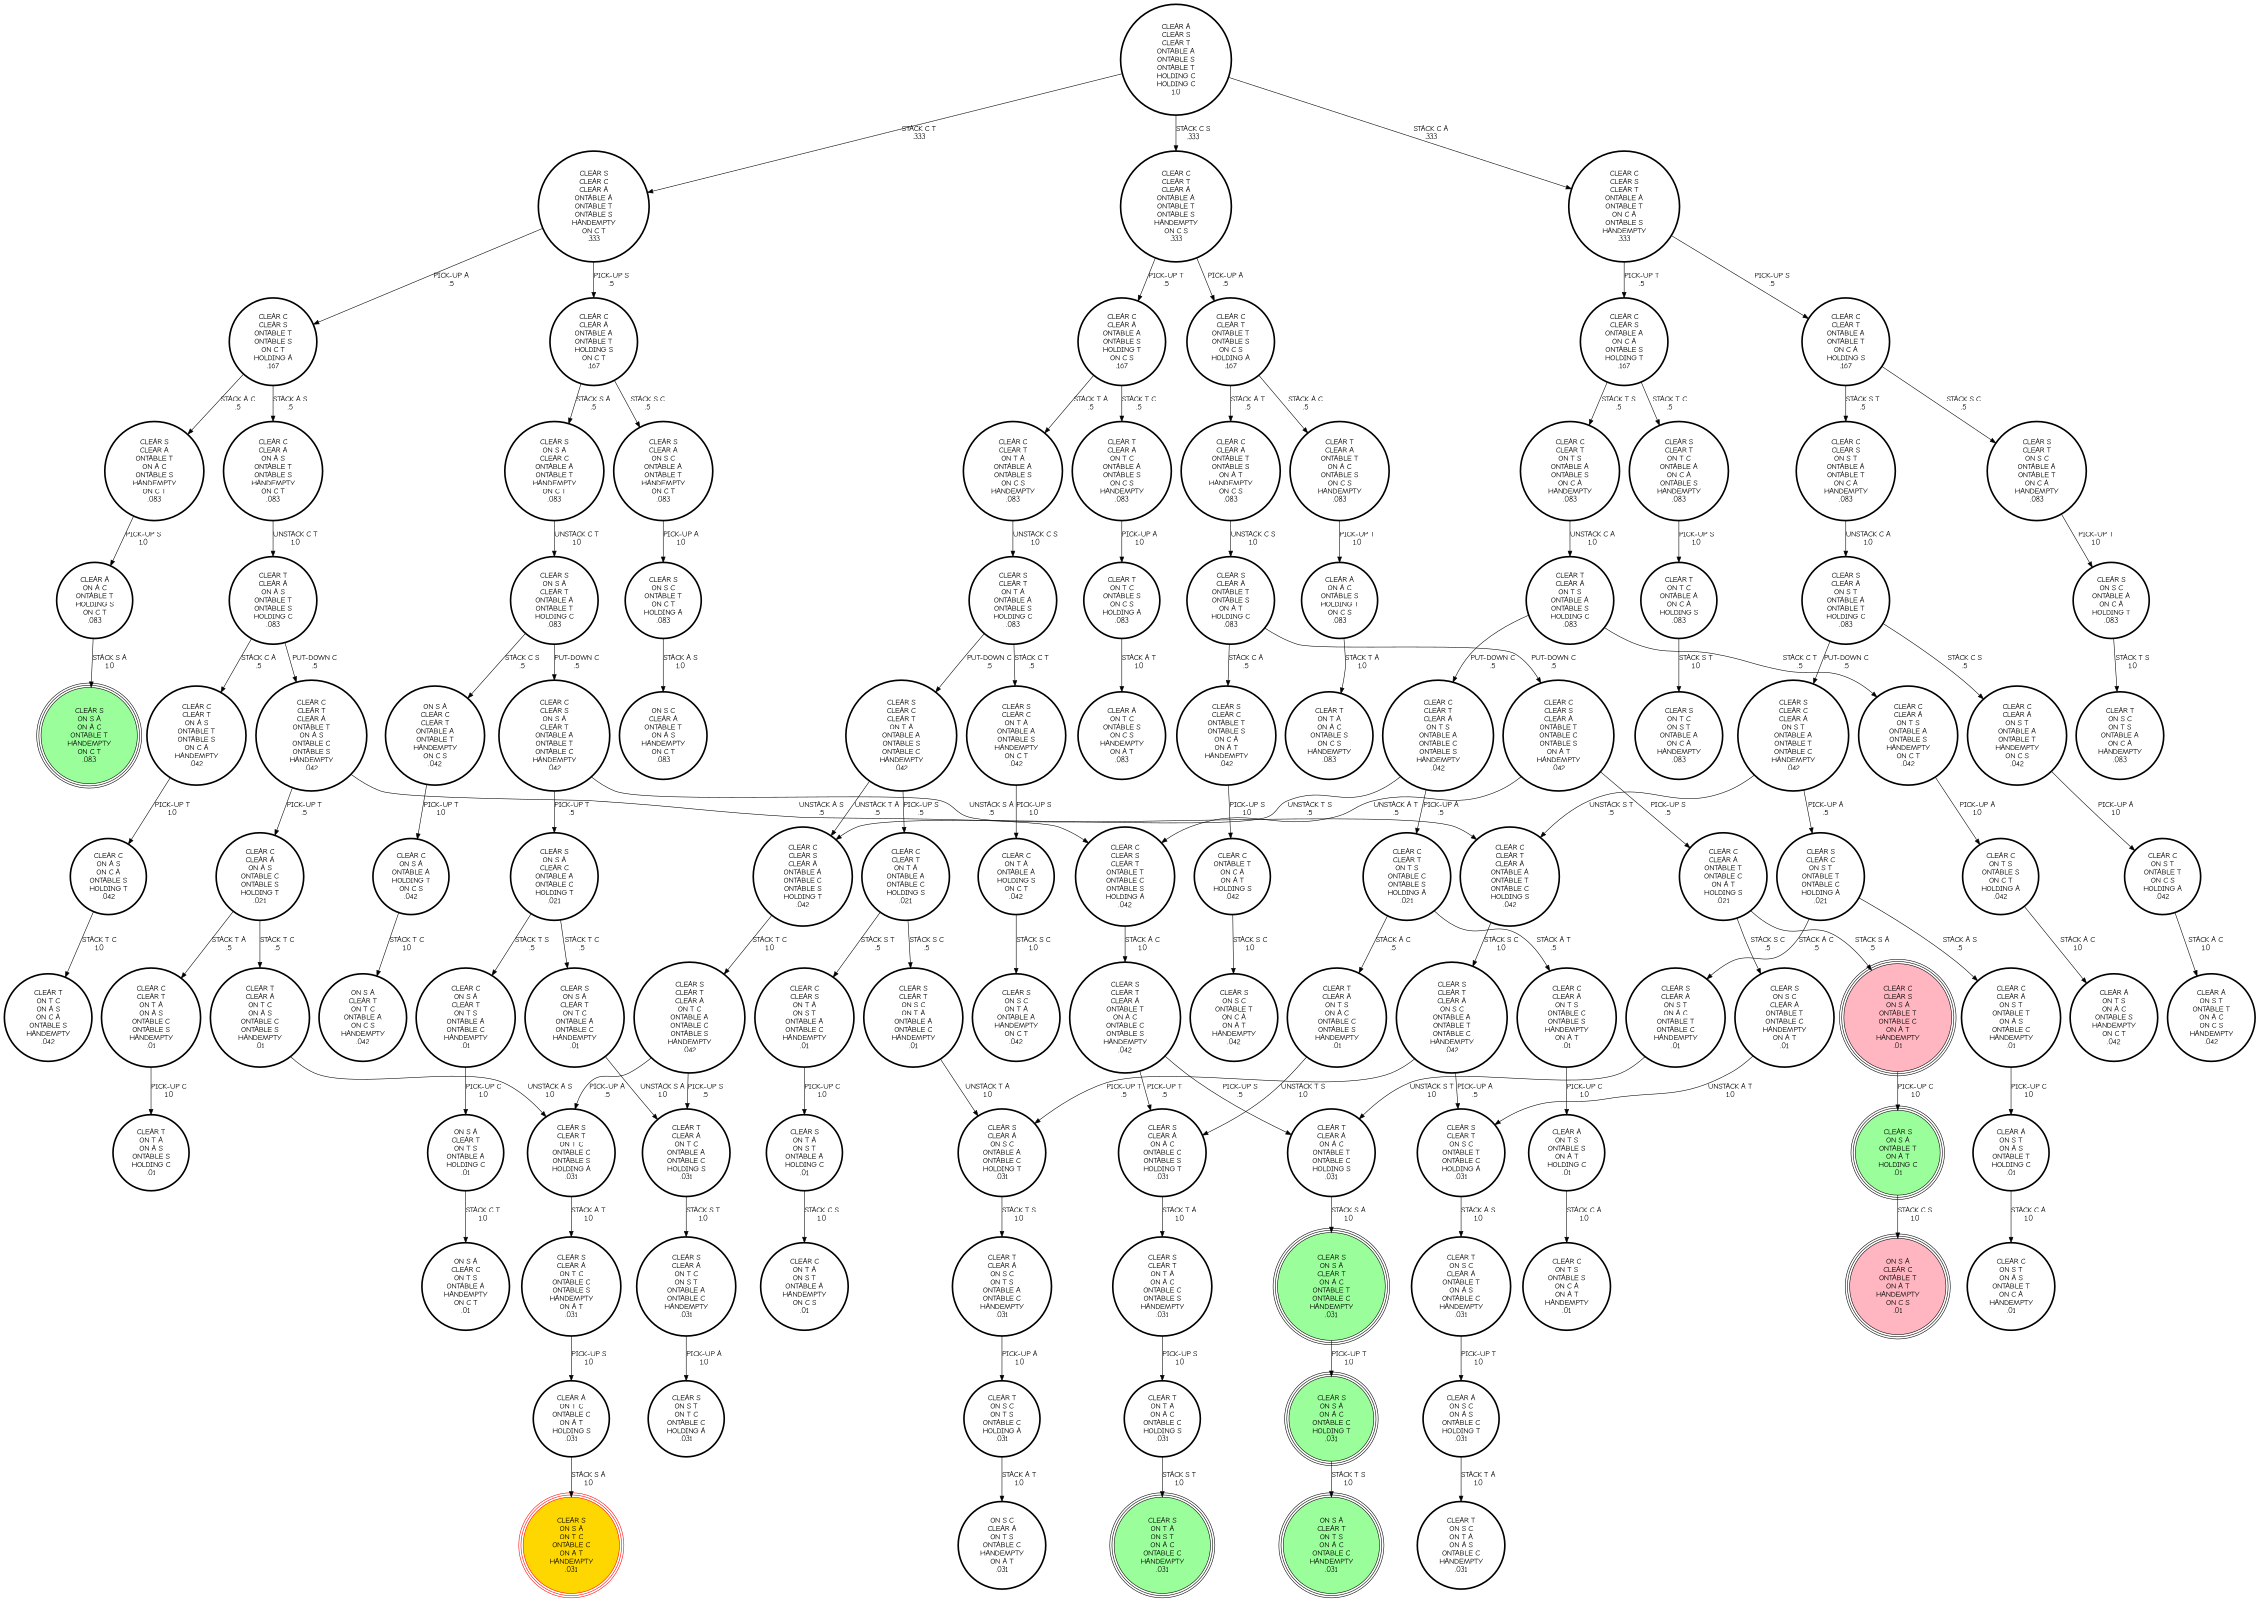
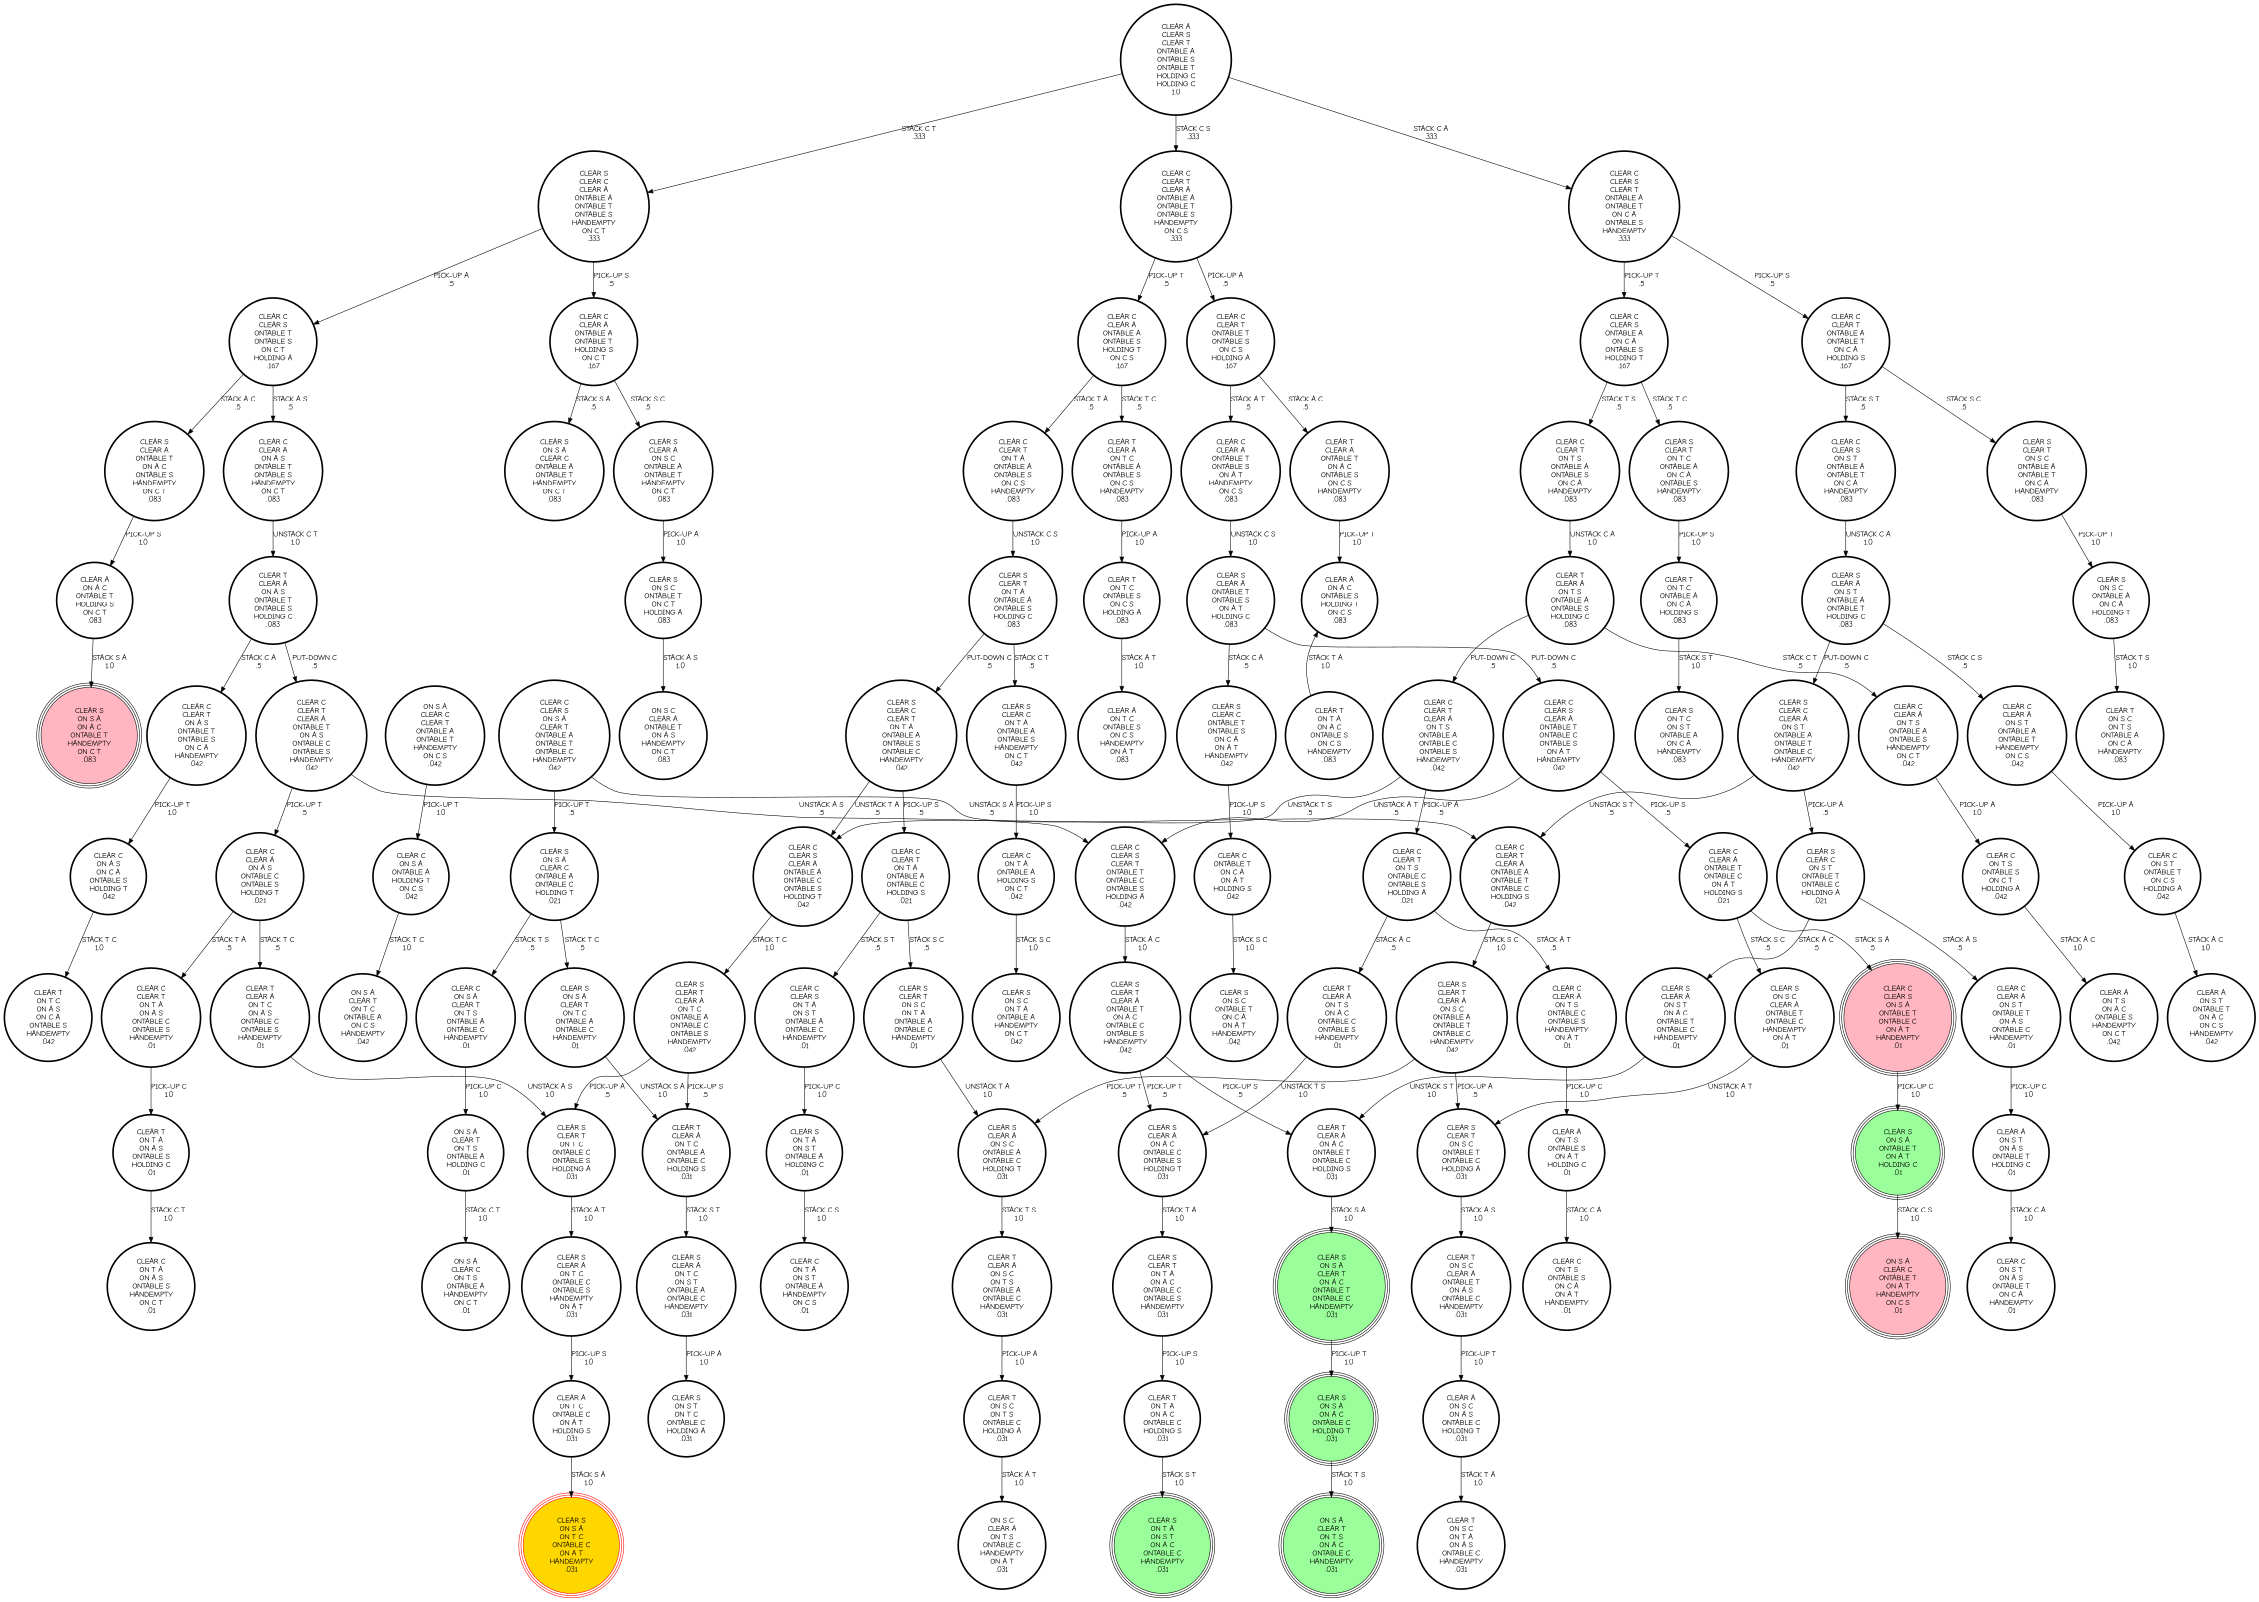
node "CLEAR S ON S A CLEAR T ONTABLE A ONTABLE T HOLDING C .083": removed
edge "CLEAR A ON A C ONTABLE S HOLDING T ON C S .083" -> "CLEAR T ON T A ON A C ONTABLE S ON C S HANDEMPTY .083": reversed
node "CLEAR S ON S A ON A C ONTABLE T HANDEMPTY ON C T .083": fillcolor palegreen1 -> lightpink
node "CLEAR C ON T A ON A S ONTABLE S HANDEMPTY ON C T .01": added
